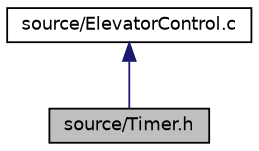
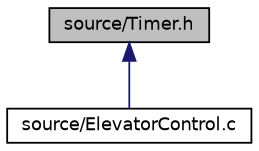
edge "source/Timer.h" -> "source/ElevatorControl.c": reversed
